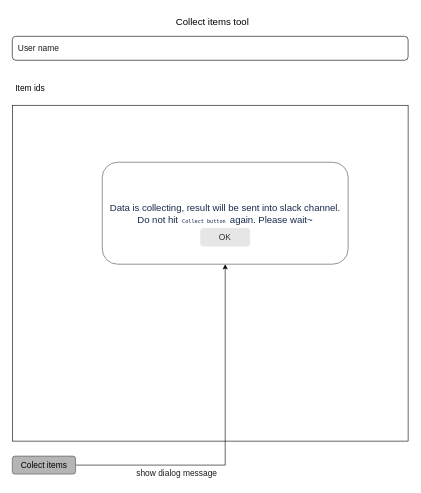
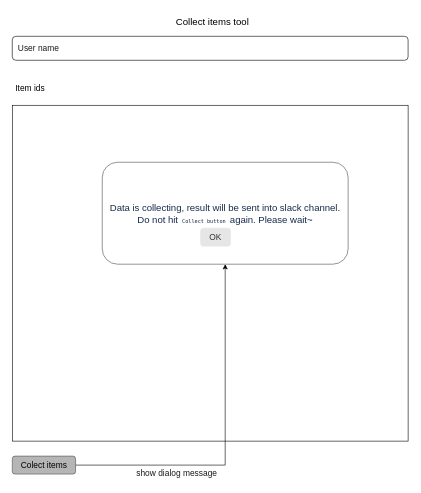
node "OK": size 49x18 -> 30x18
